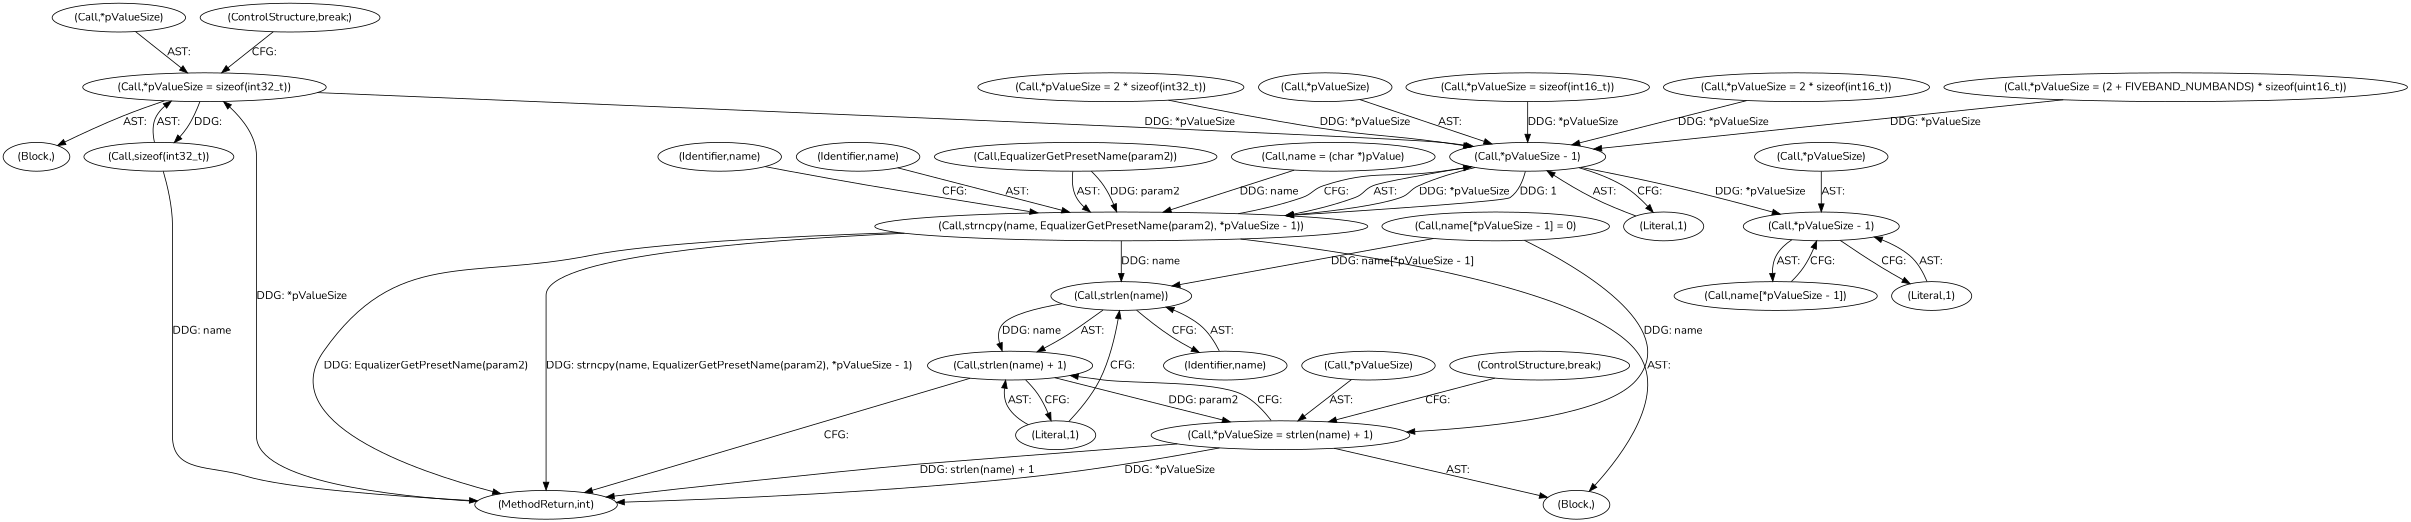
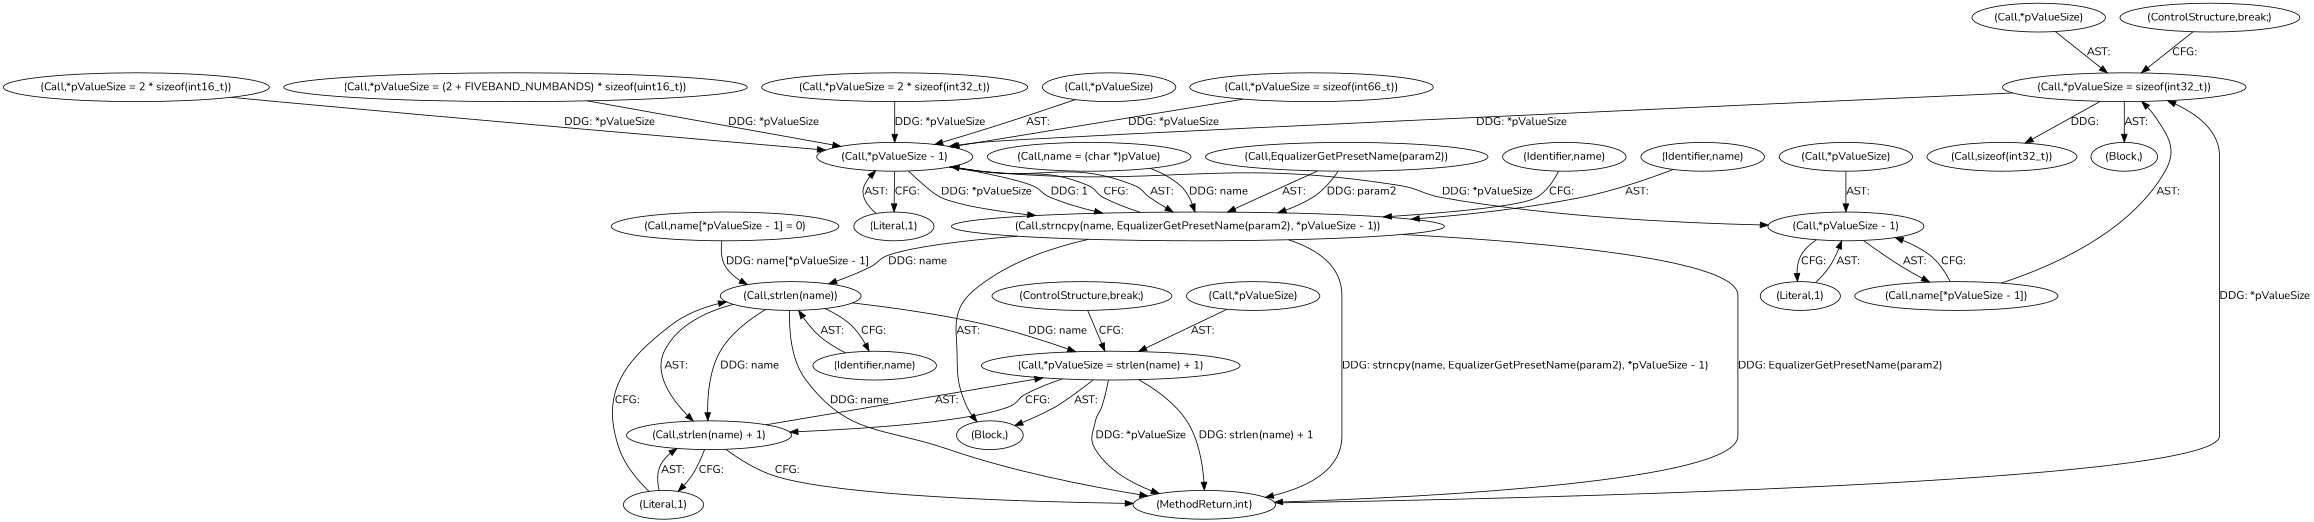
node "(Call,*pValueSize = sizeof(int16_t))": label "(Call,*pValueSize = sizeof(int16_t))" -> "(Call,*pValueSize = sizeof(int66_t))"
edge "(Call,sizeof(int32_t))" -> "(Call,*pValueSize = sizeof(int32_t))": now "(Call,name[*pValueSize - 1])" -> "(Call,*pValueSize = sizeof(int32_t))"
edge "(Call,name[*pValueSize - 1] = 0)" -> "(Call,*pValueSize = strlen(name) + 1)": now "(Call,strlen(name))" -> "(Call,*pValueSize = strlen(name) + 1)"
edge "(Call,strlen(name) + 1)" -> "(Call,*pValueSize = strlen(name) + 1)": label "DDG: param2" -> "AST: "
edge "(Call,sizeof(int32_t))" -> "(MethodReturn,int)": now "(Call,strlen(name))" -> "(MethodReturn,int)"
